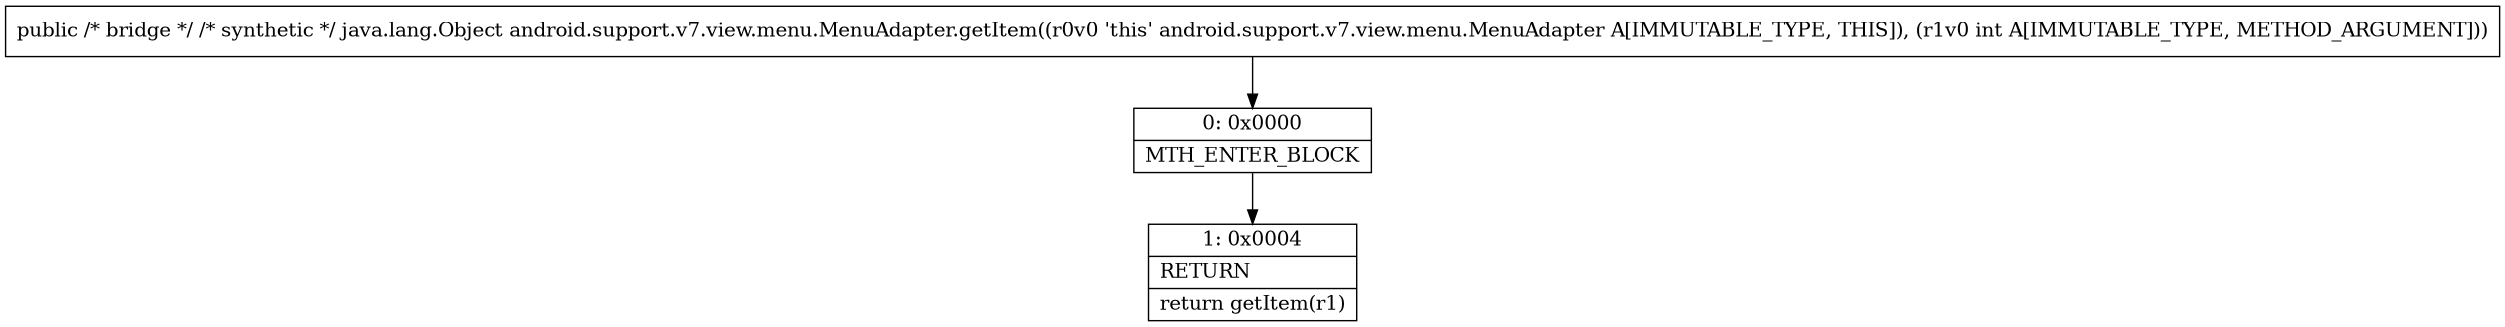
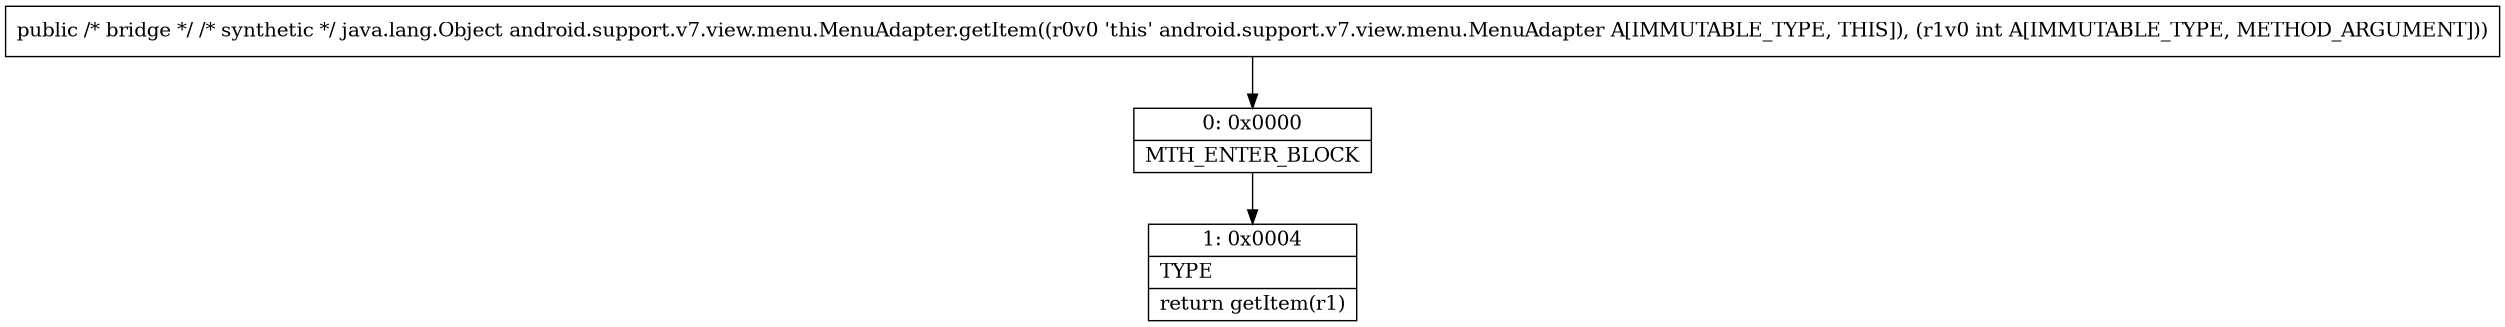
node "1: 0x0004": text "RETURN" -> "TYPE"
